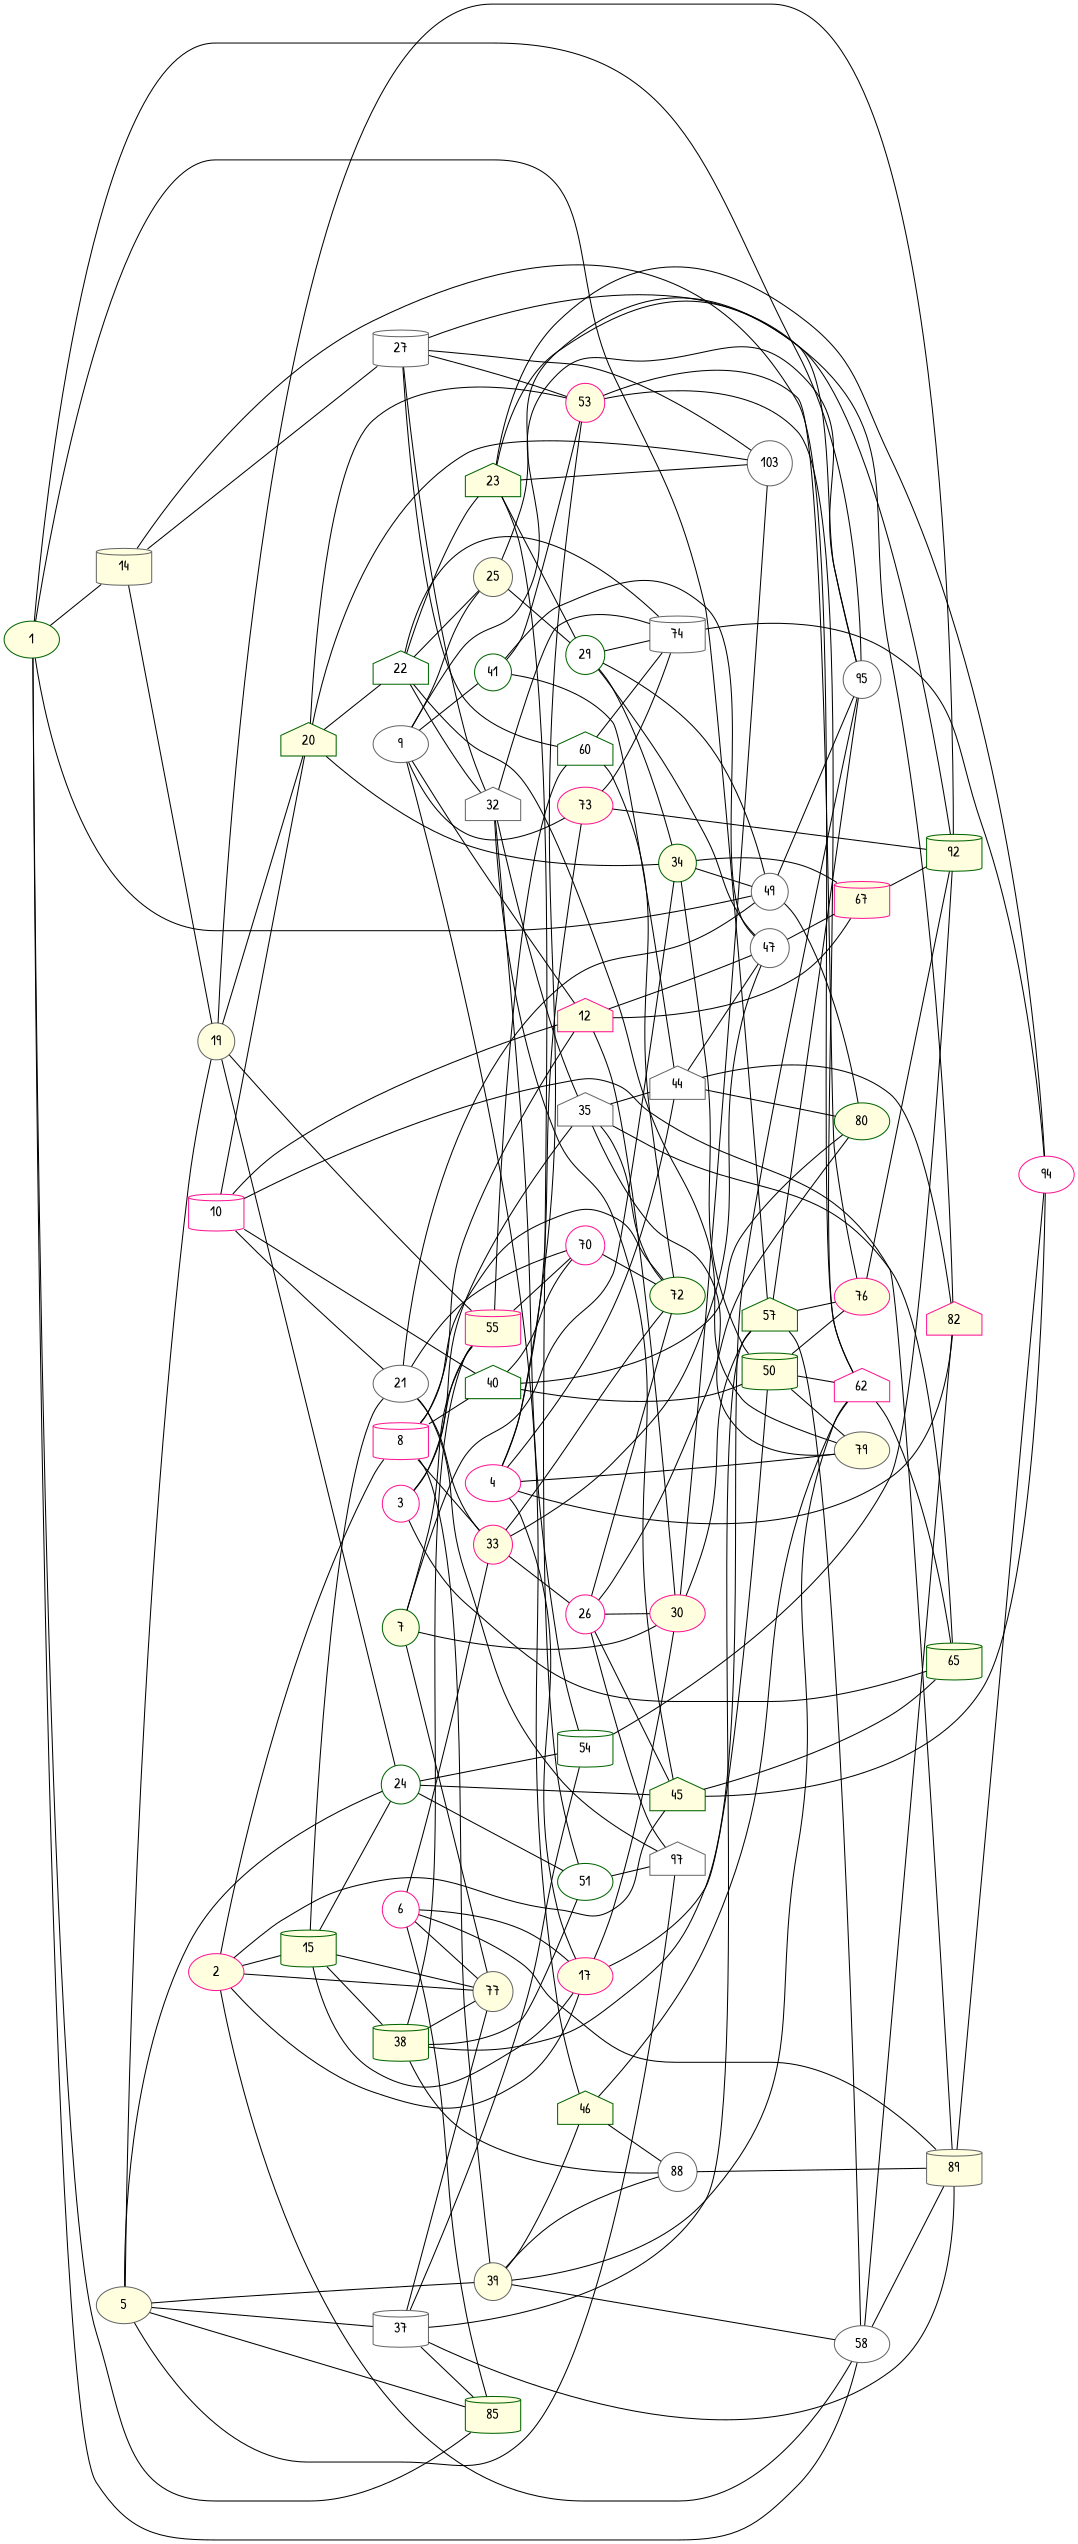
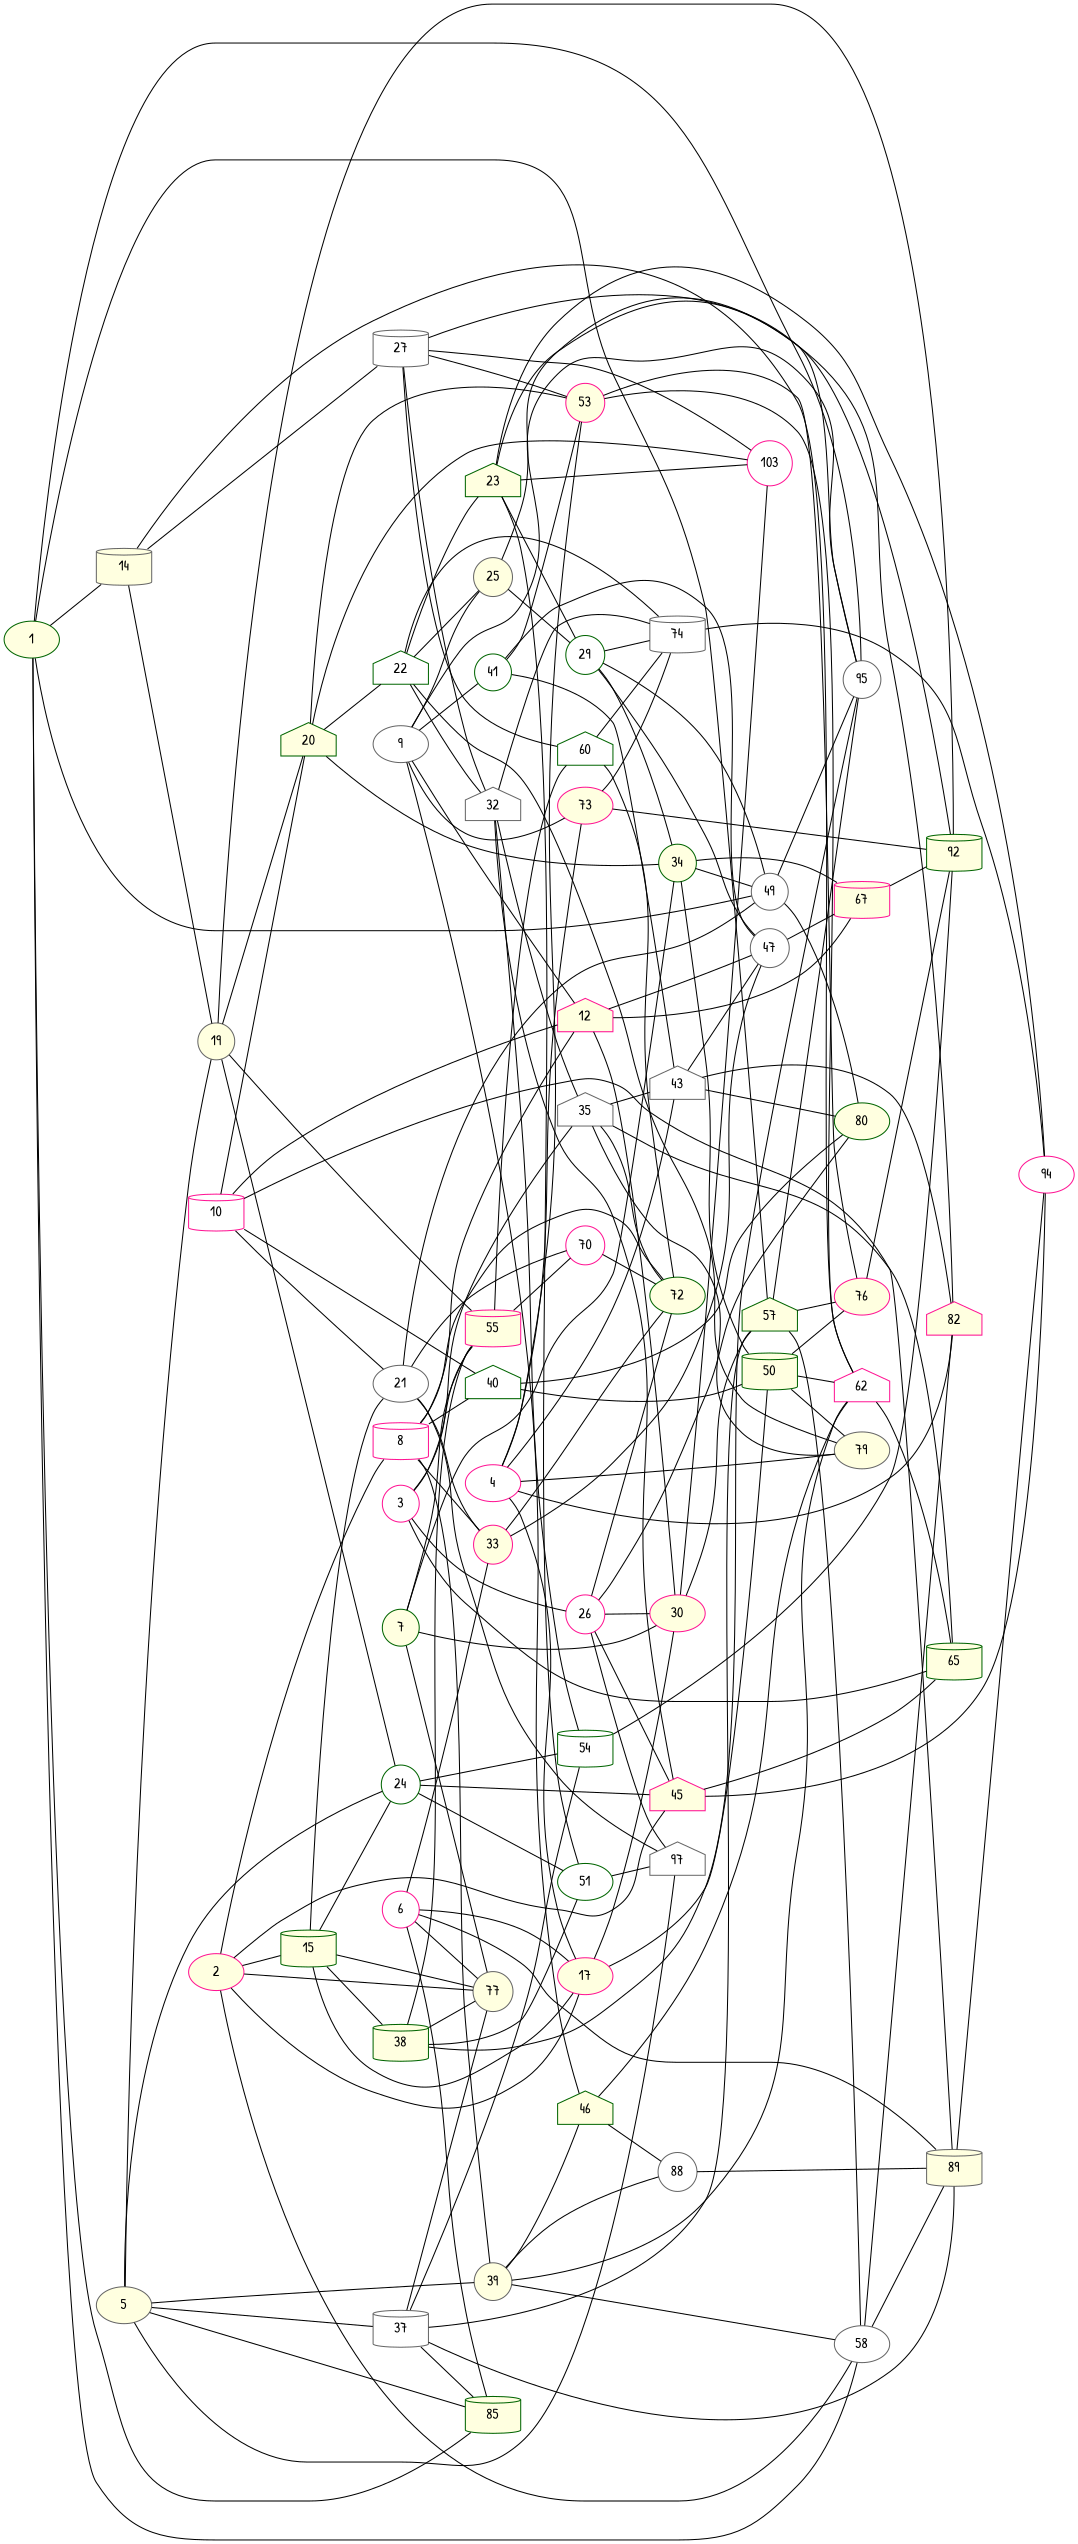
node "103": color gray40 -> deeppink
node "44": label "44" -> "43"
edge "70" -- "40": removed
edge "33" -- "26": now "3" -- "26"
node "45": color darkgreen -> deeppink
edge "38" -- "88": removed
